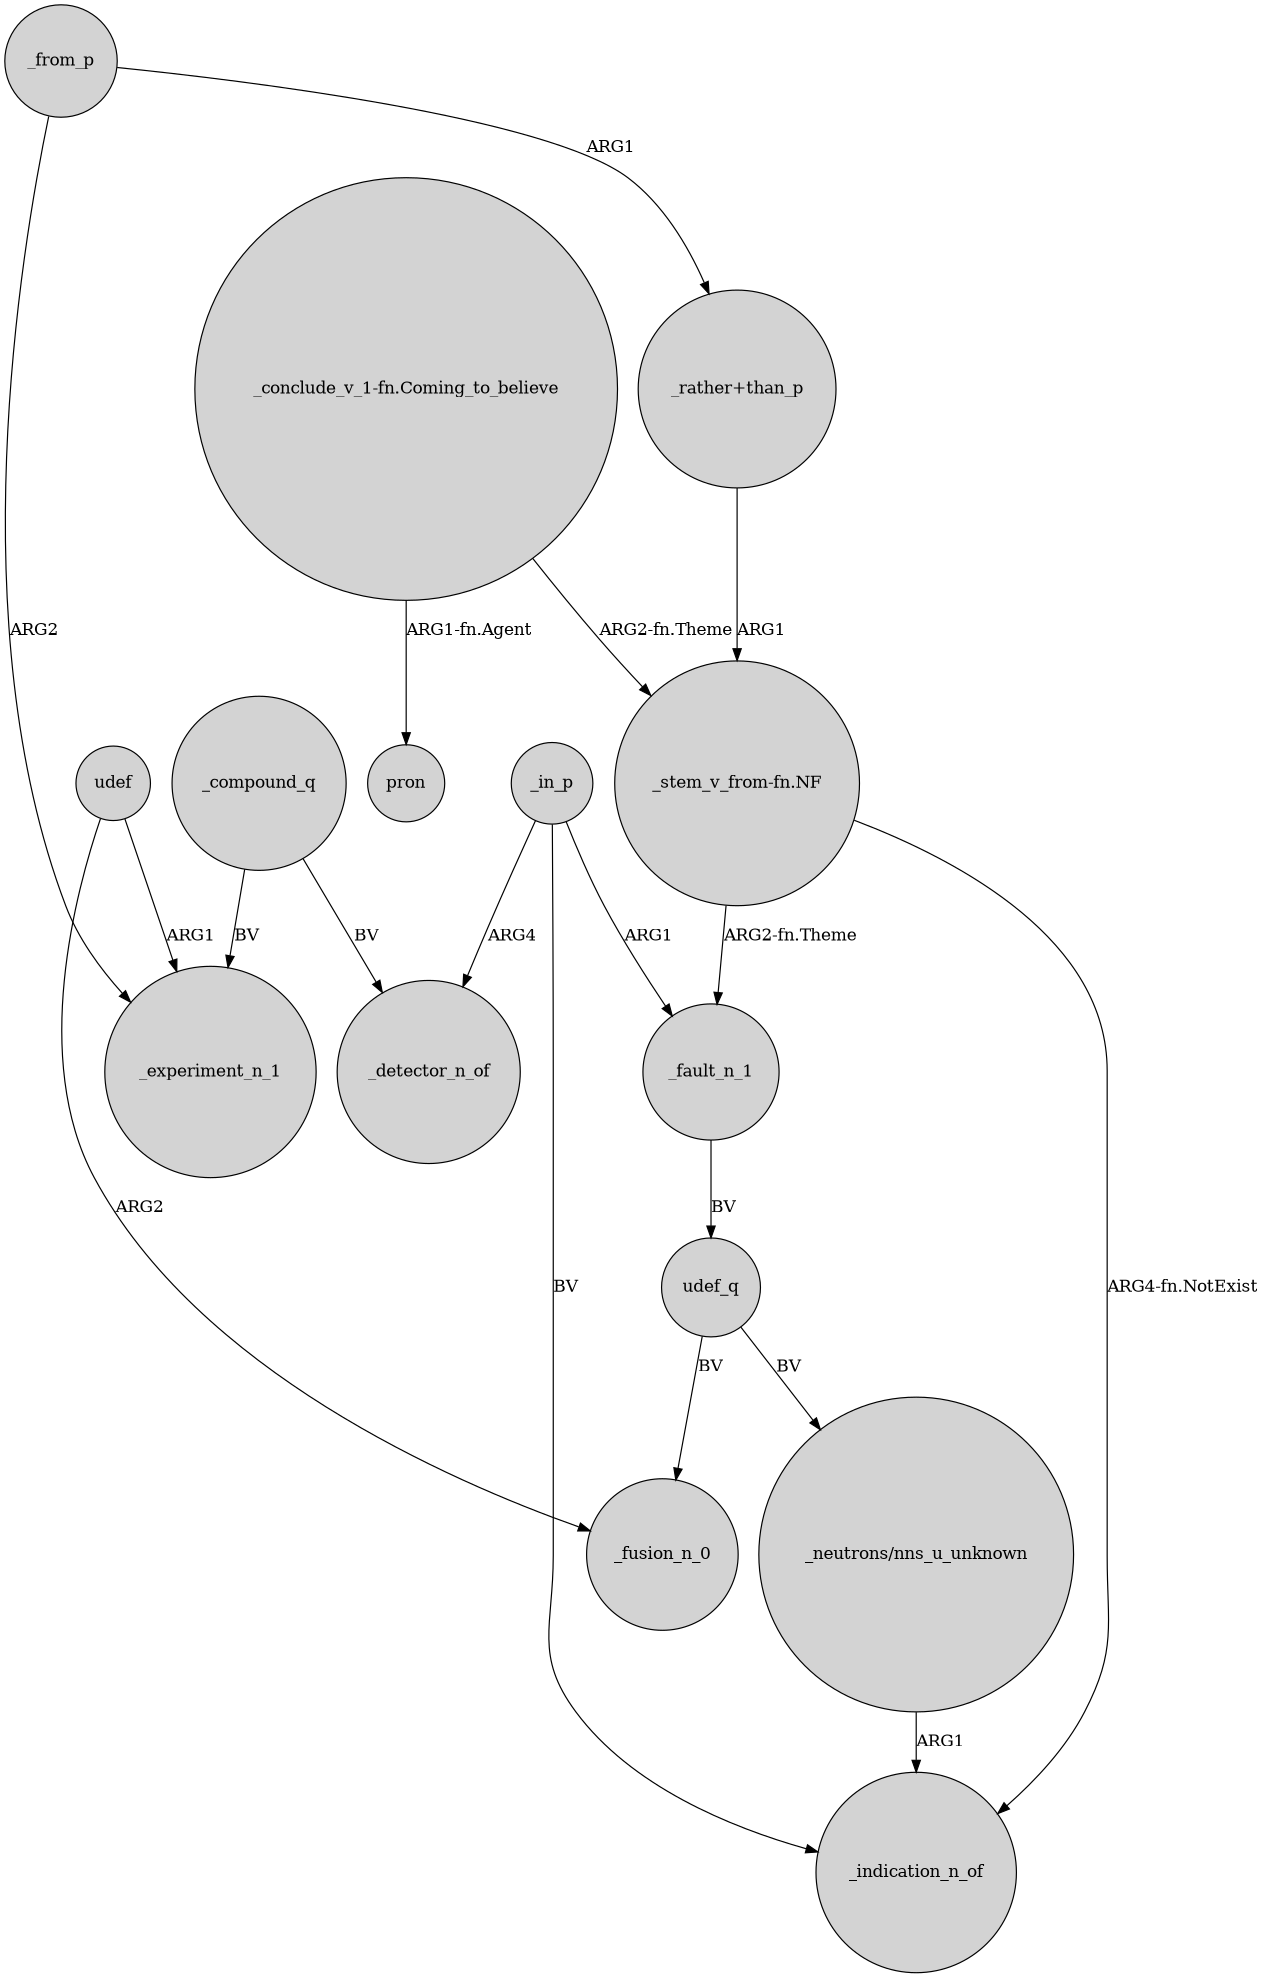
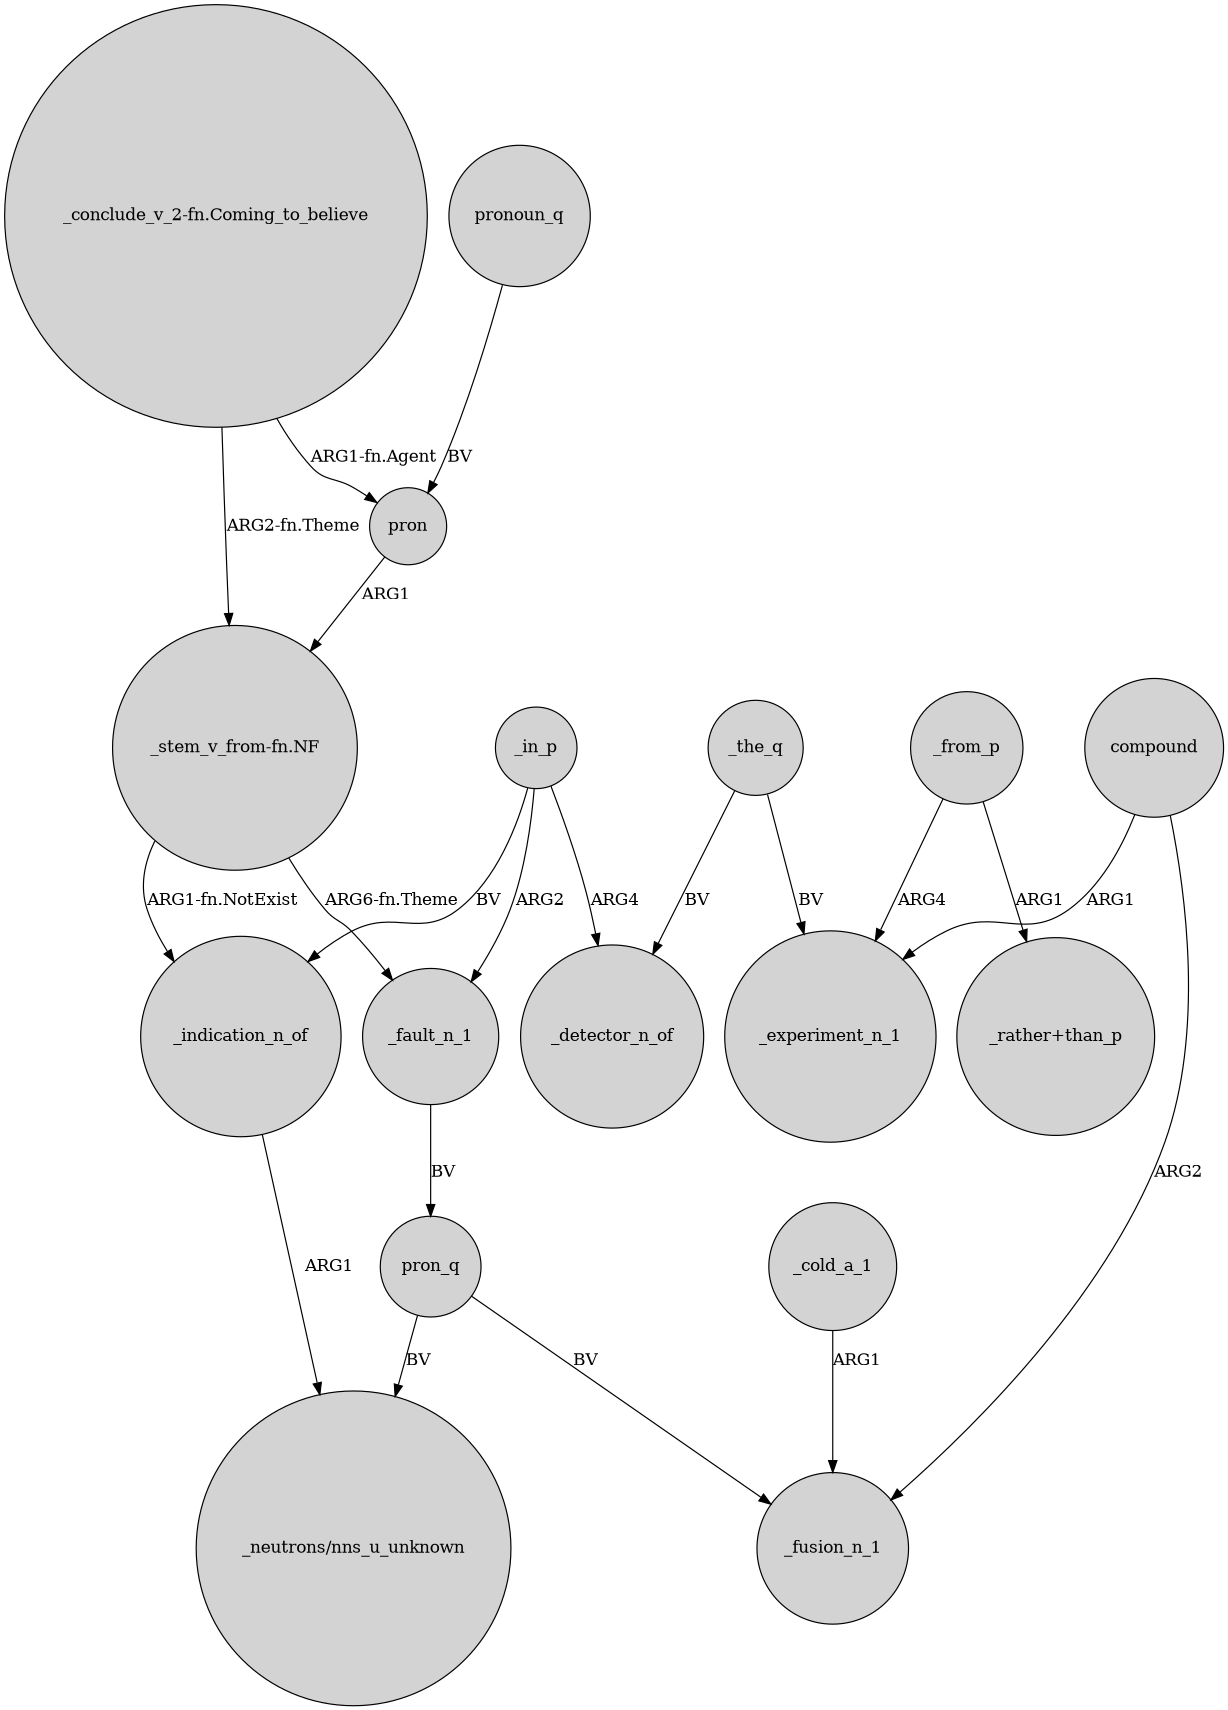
node "pronoun_q": added
node "_conclude_v_1-fn.Coming_to_believe": label "_conclude_v_1-fn.Coming_to_believe" -> "_conclude_v_2-fn.Coming_to_believe"
edge "_rather+than_p" -> "_stem_v_from-fn.NF": now "pron" -> "_stem_v_from-fn.NF"
edge "_from_p" -> "_experiment_n_1": label "ARG2" -> "ARG4"
node "udef": label "udef" -> "compound"
node "_compound_q": label "_compound_q" -> "_the_q"
edge "_in_p" -> "_fault_n_1": label "ARG1" -> "ARG2"
edge "_stem_v_from-fn.NF" -> "_fault_n_1": label "ARG2-fn.Theme" -> "ARG6-fn.Theme"
node "_cold_a_1": added
node "udef_q": label "udef_q" -> "pron_q"
edge "_stem_v_from-fn.NF" -> "_indication_n_of": label "ARG4-fn.NotExist" -> "ARG1-fn.NotExist"
node "_fusion_n_0": label "_fusion_n_0" -> "_fusion_n_1"
edge "_neutrons/nns_u_unknown" -> "_indication_n_of": reversed
